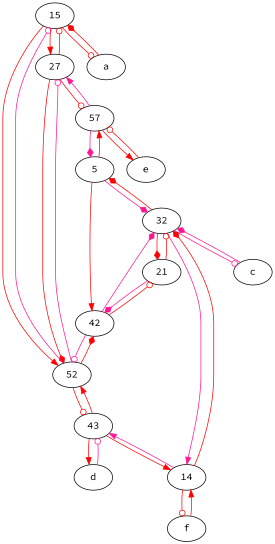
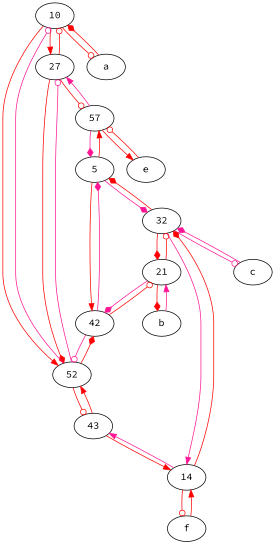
node "15": label "15" -> "10"
edge "42" -> "32": now "42" -> "5"
node "b": added
node "d": removed
